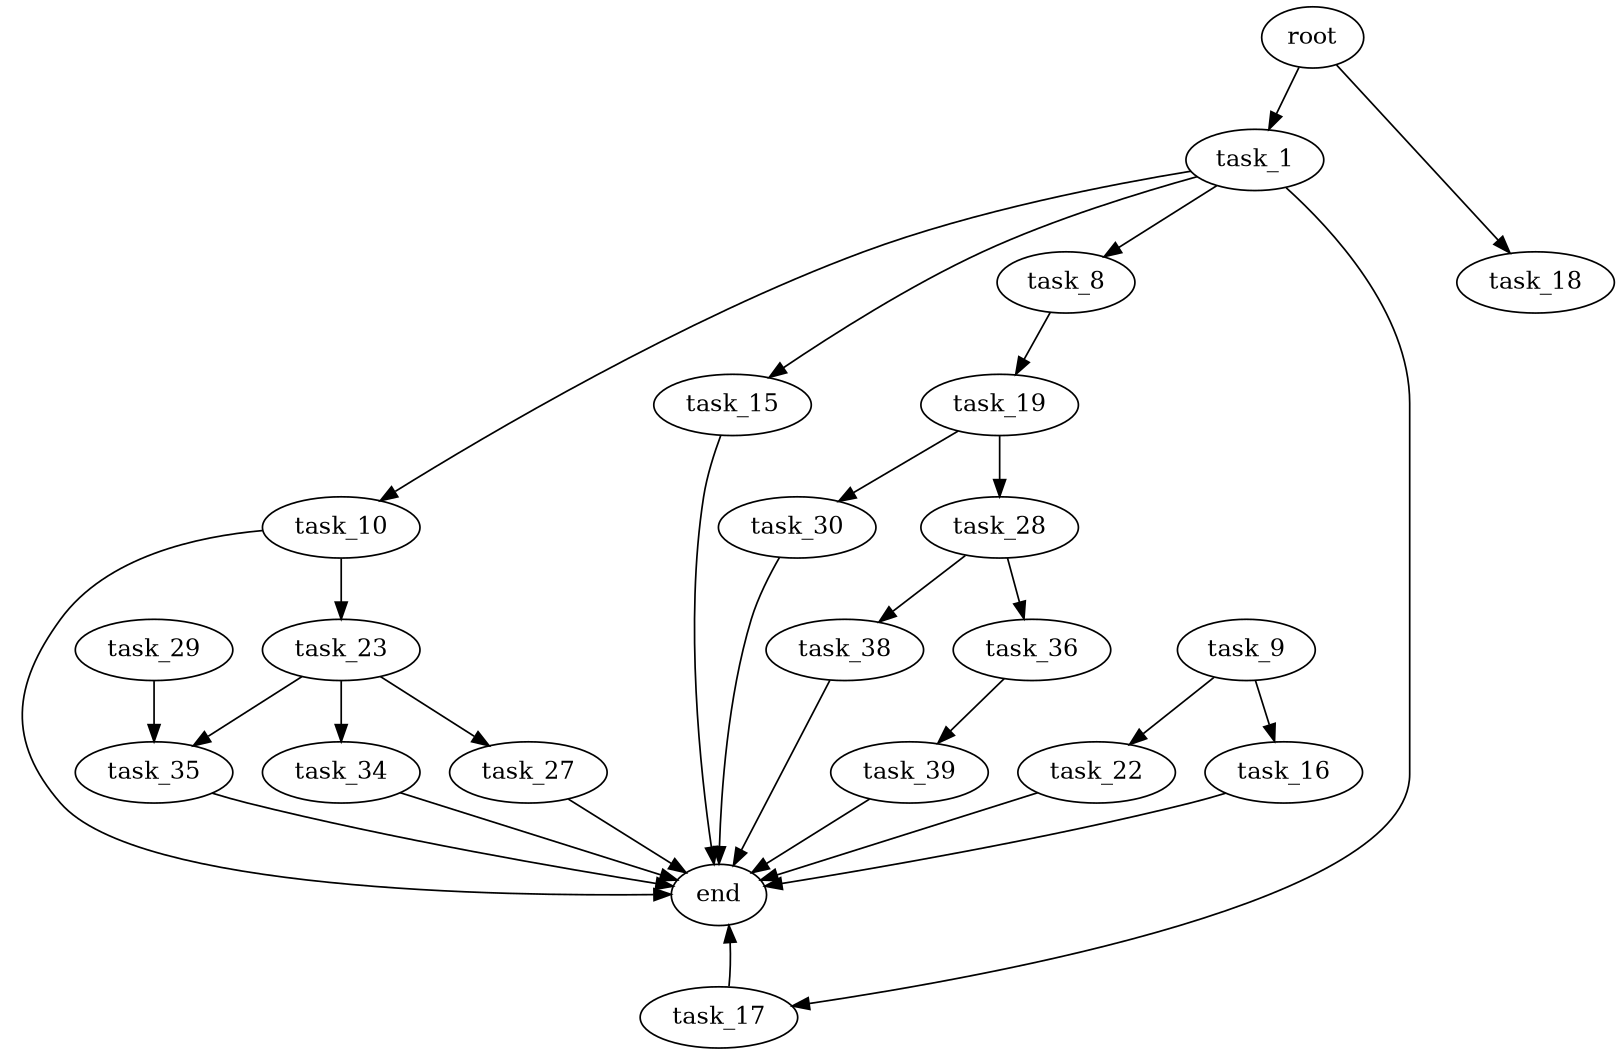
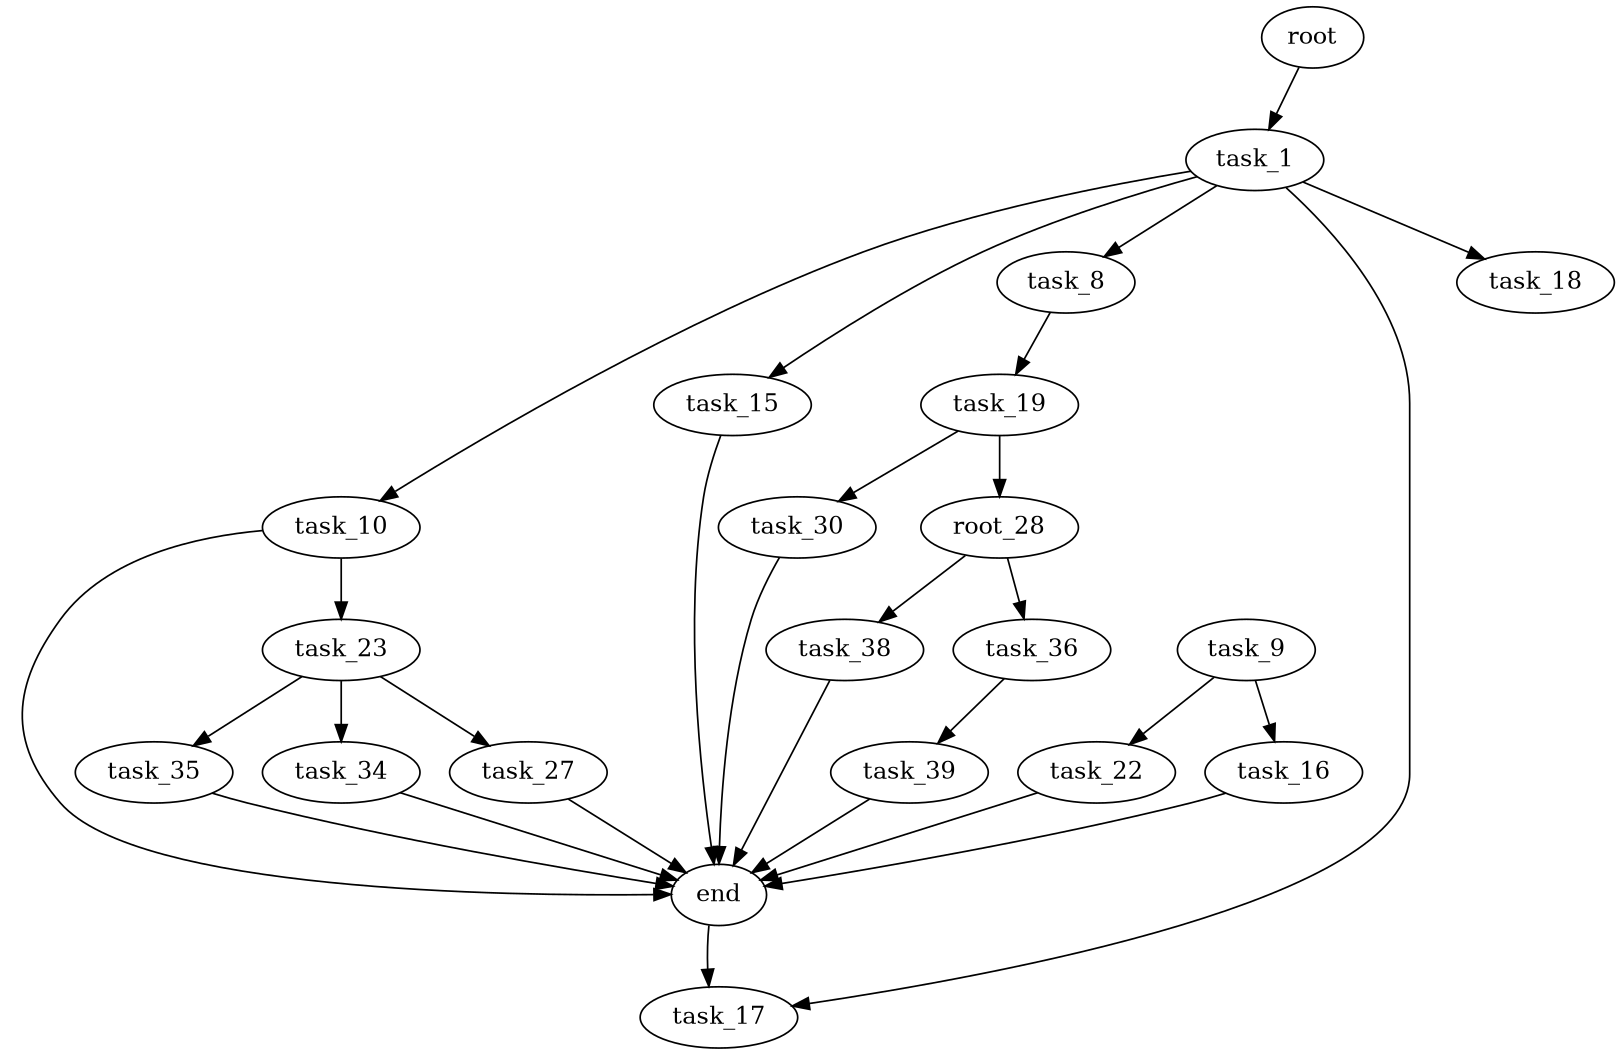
edge "root" -> "task_18": now "task_1" -> "task_18"
node "task_28": label "task_28" -> "root_28"
node "task_29": removed
edge "task_17" -> "end": reversed
